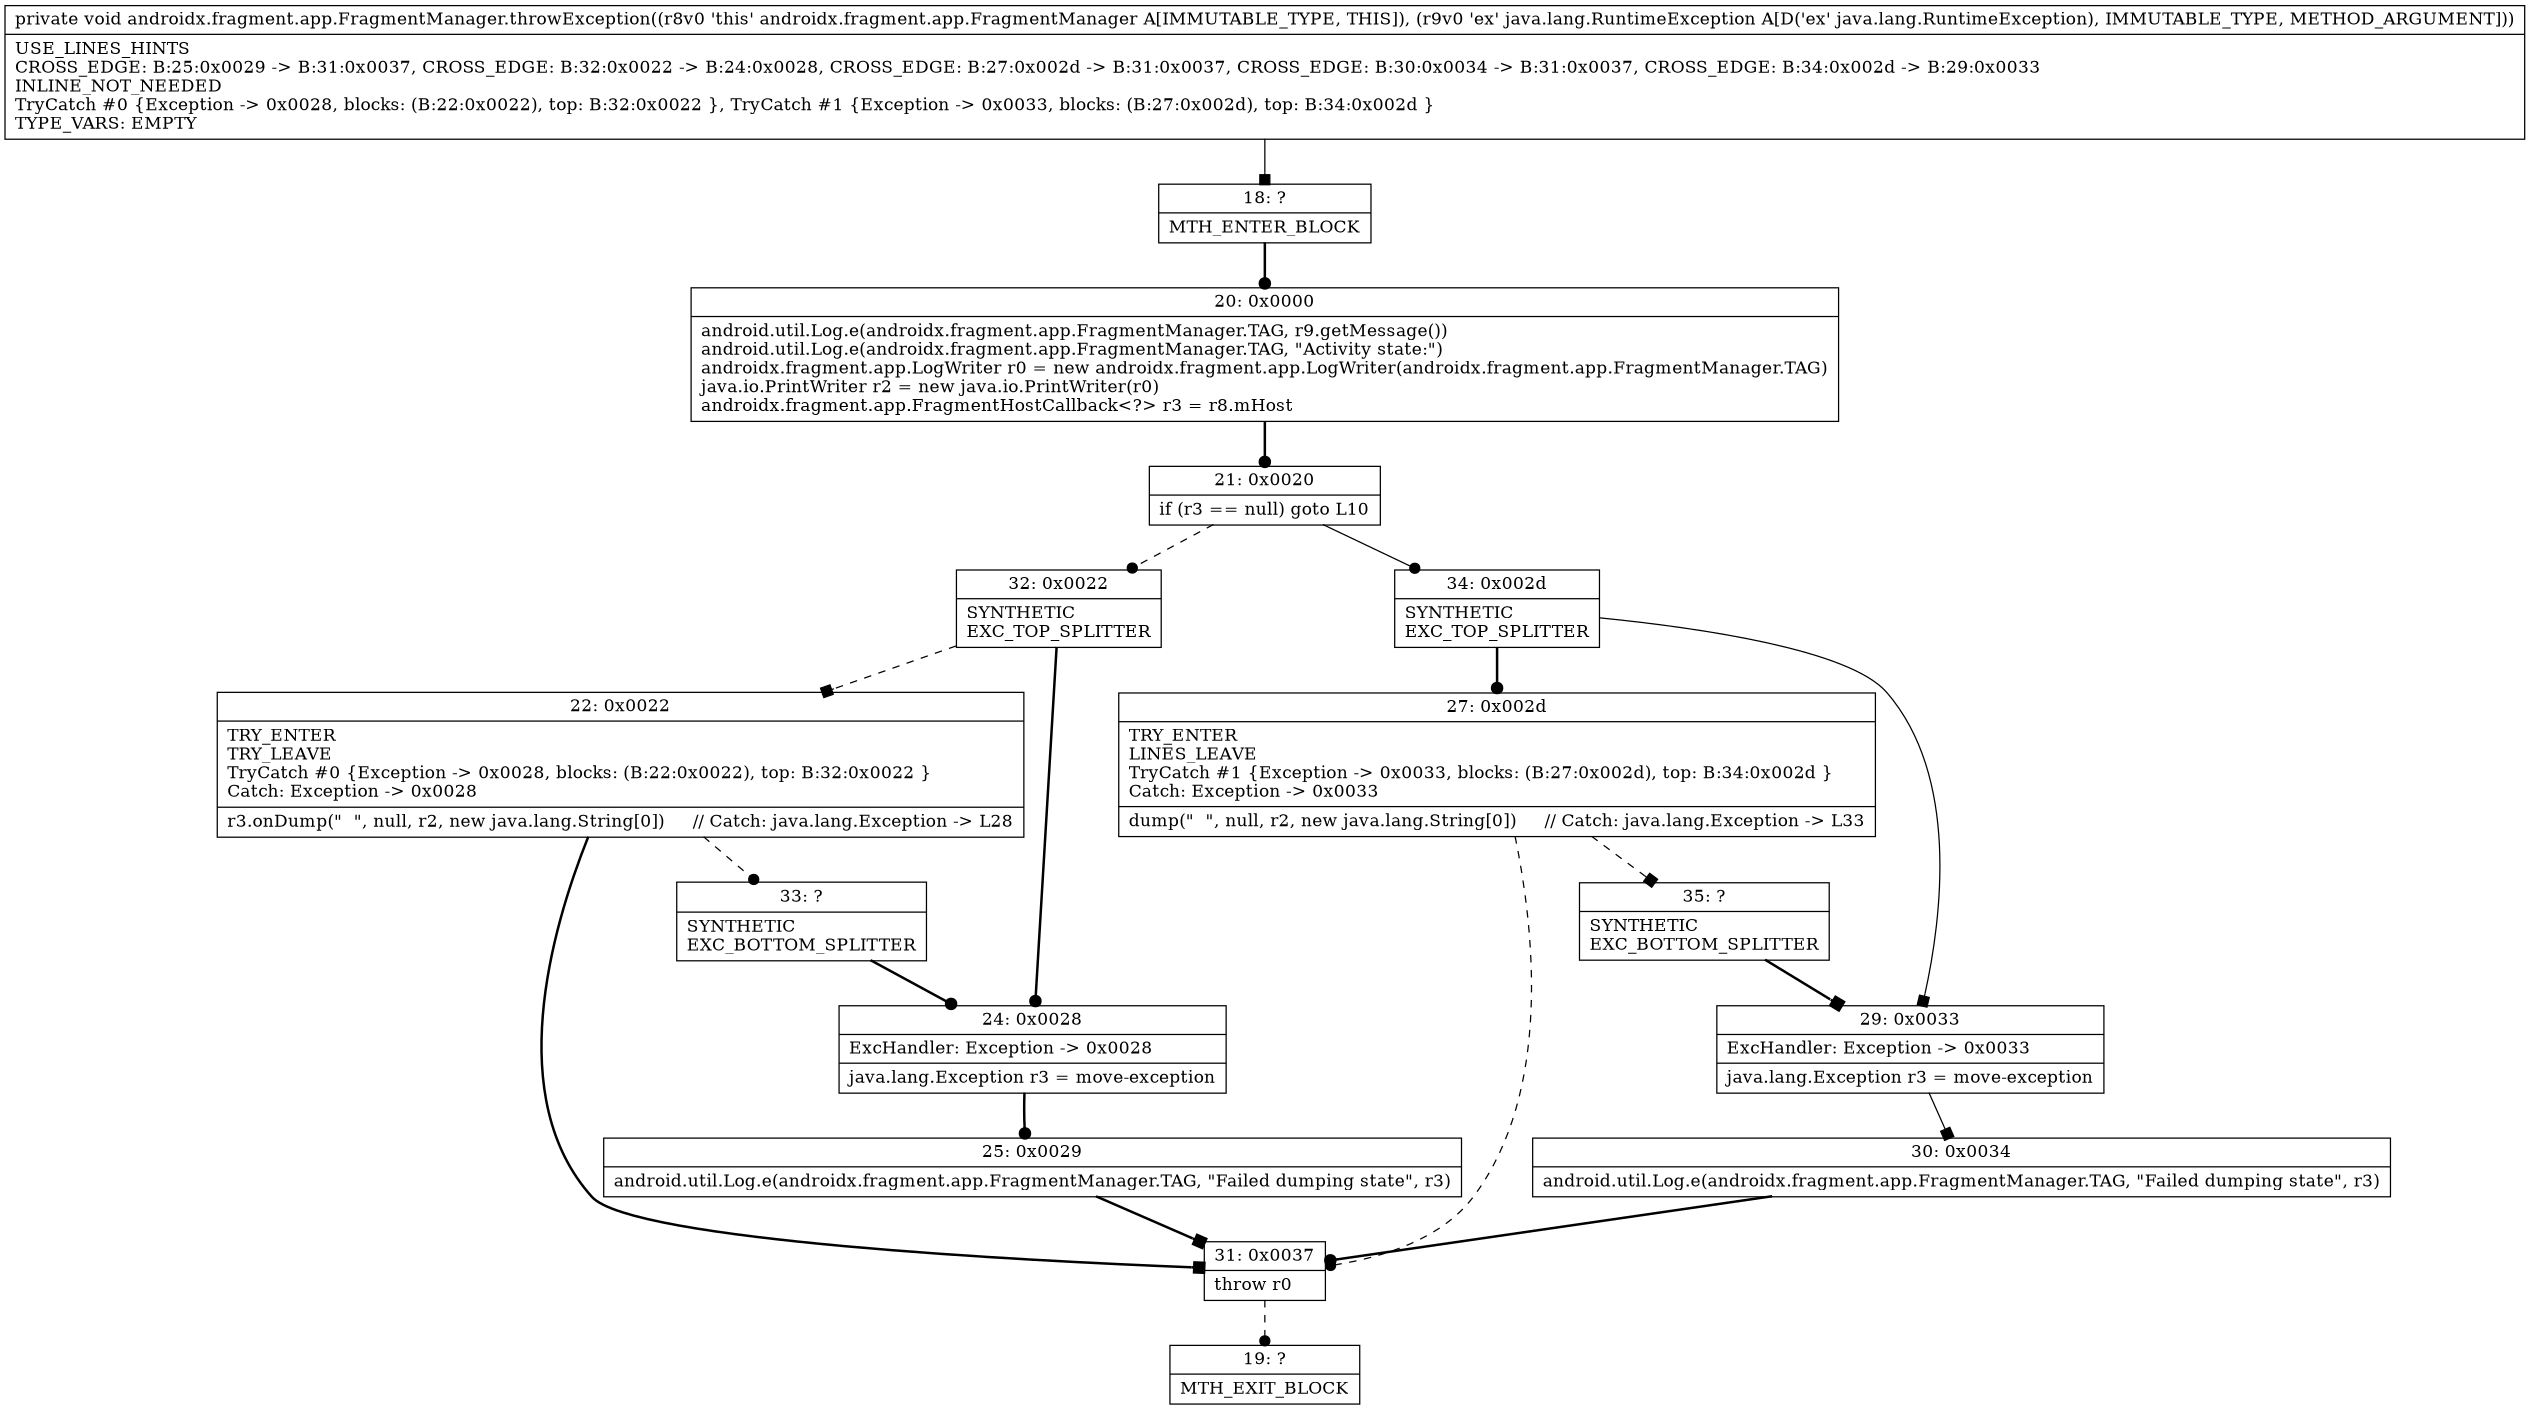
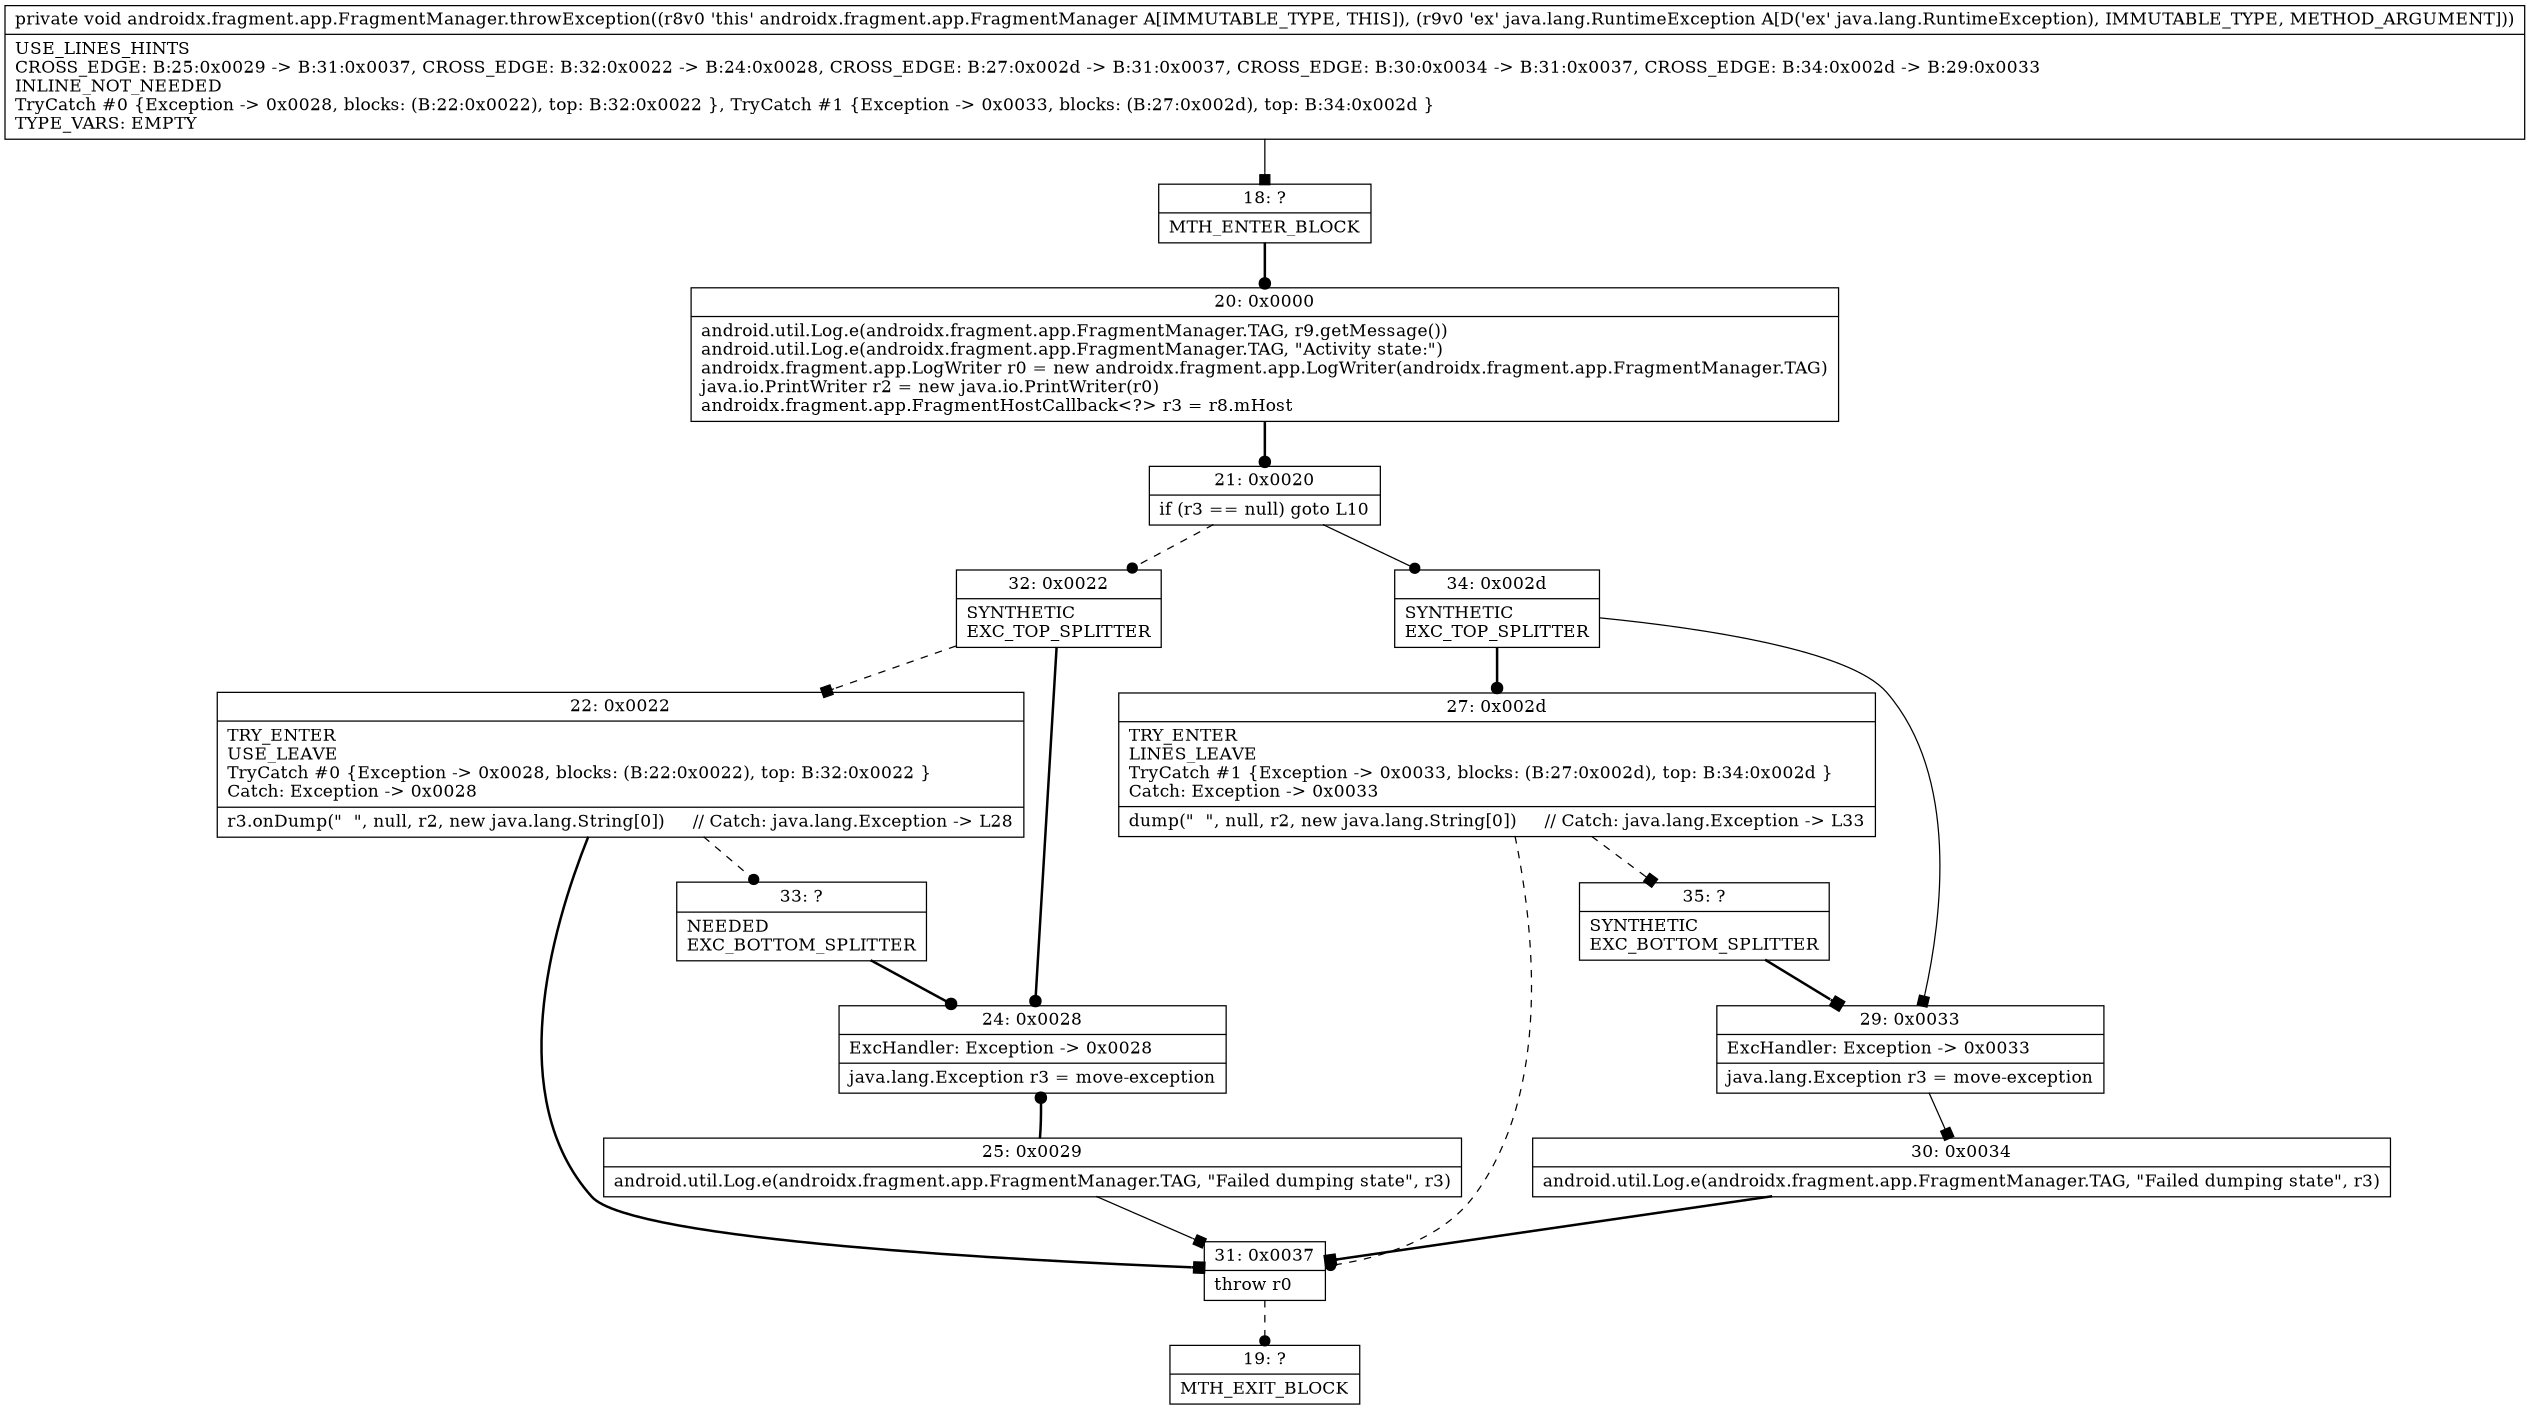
node "22: 0x0022": text "TRY_LEAVE" -> "USE_LEAVE"
node "33: ?": text "SYNTHETIC" -> "NEEDED"
edge "24: 0x0028" -> "25: 0x0029": reversed
edge "25: 0x0029" -> "31: 0x0037": style bold -> solid
edge "30: 0x0034" -> "31: 0x0037": arrowhead dot -> box
